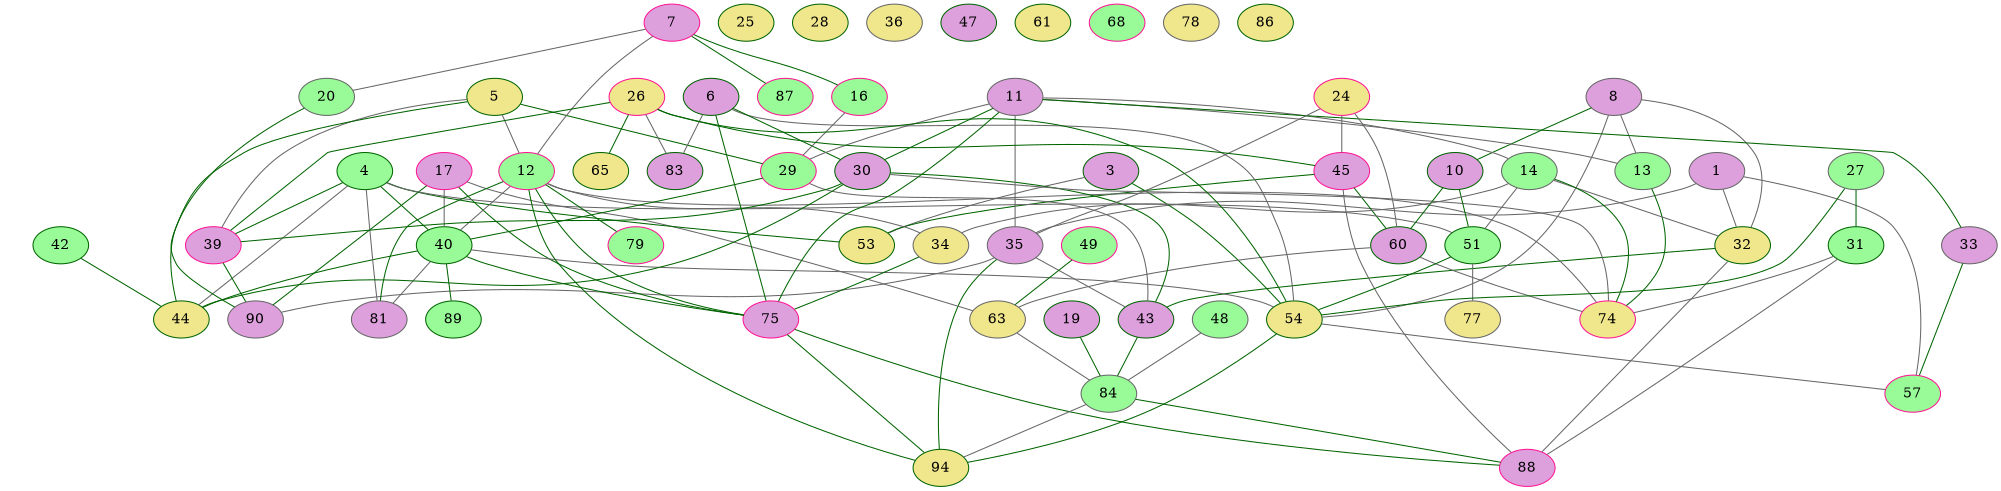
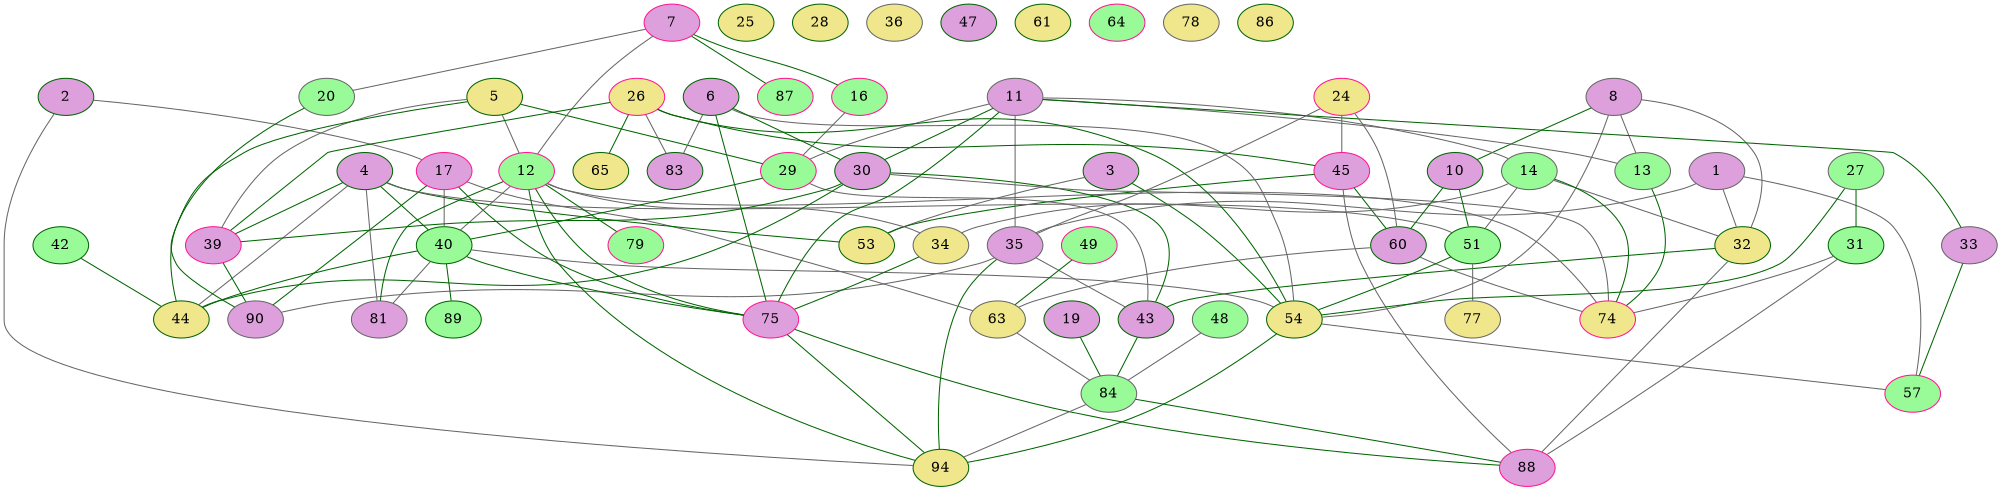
node "68": label "68" -> "64"
node "2": added
node "4": fillcolor palegreen -> plum
